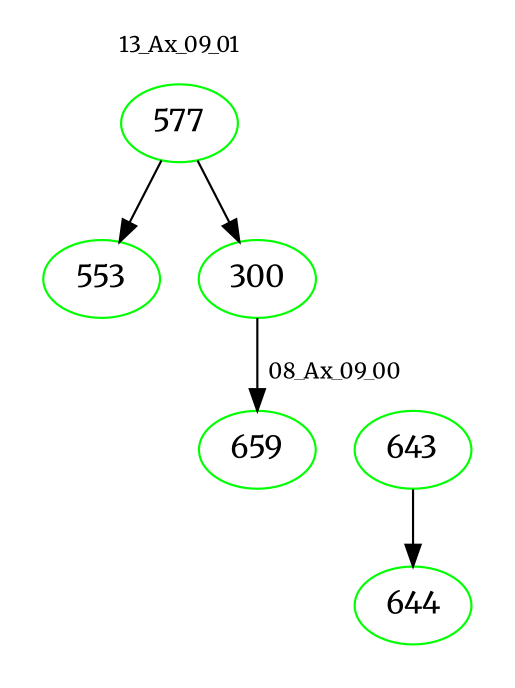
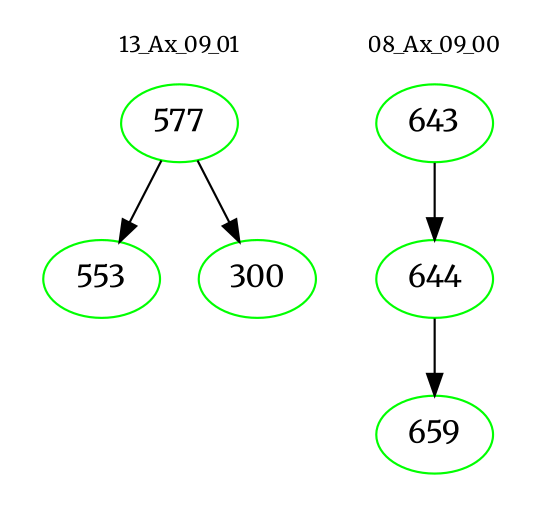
edge "300" -> "659": now "644" -> "659"
